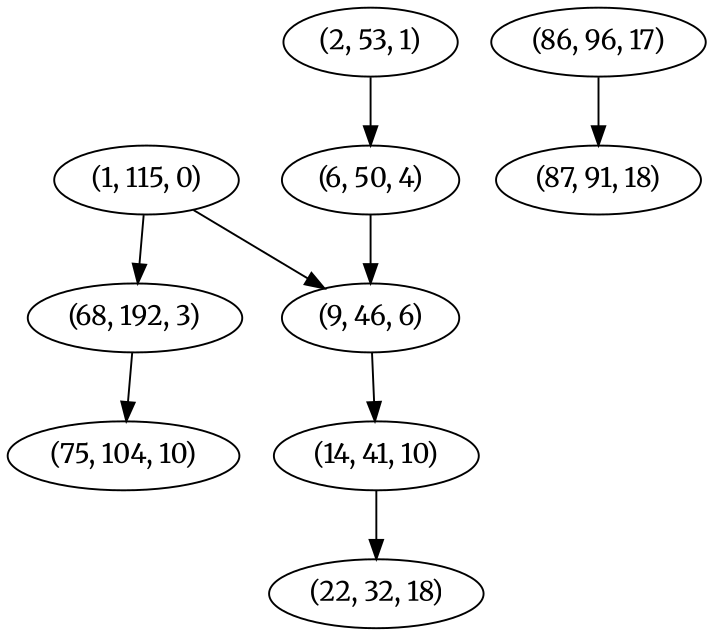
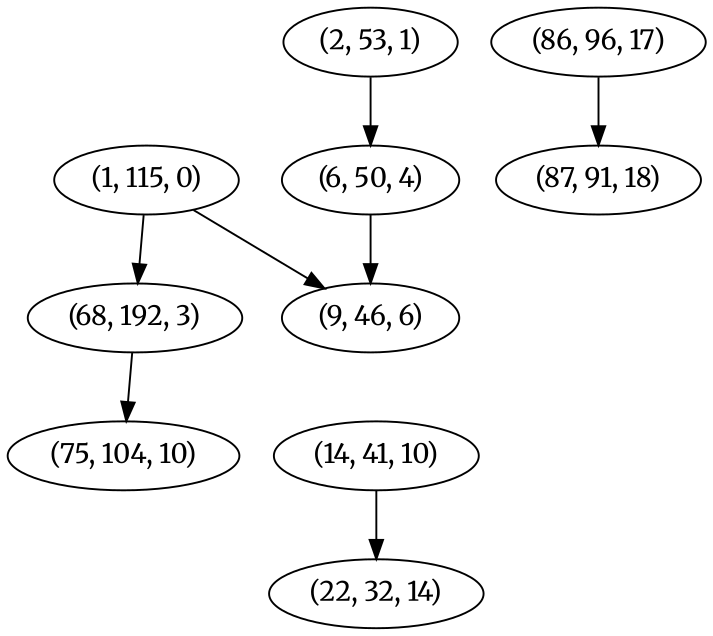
edge "(9, 46, 6)" -> "(14, 41, 10)": removed
node "(22, 32, 18)": label "(22, 32, 18)" -> "(22, 32, 14)"
